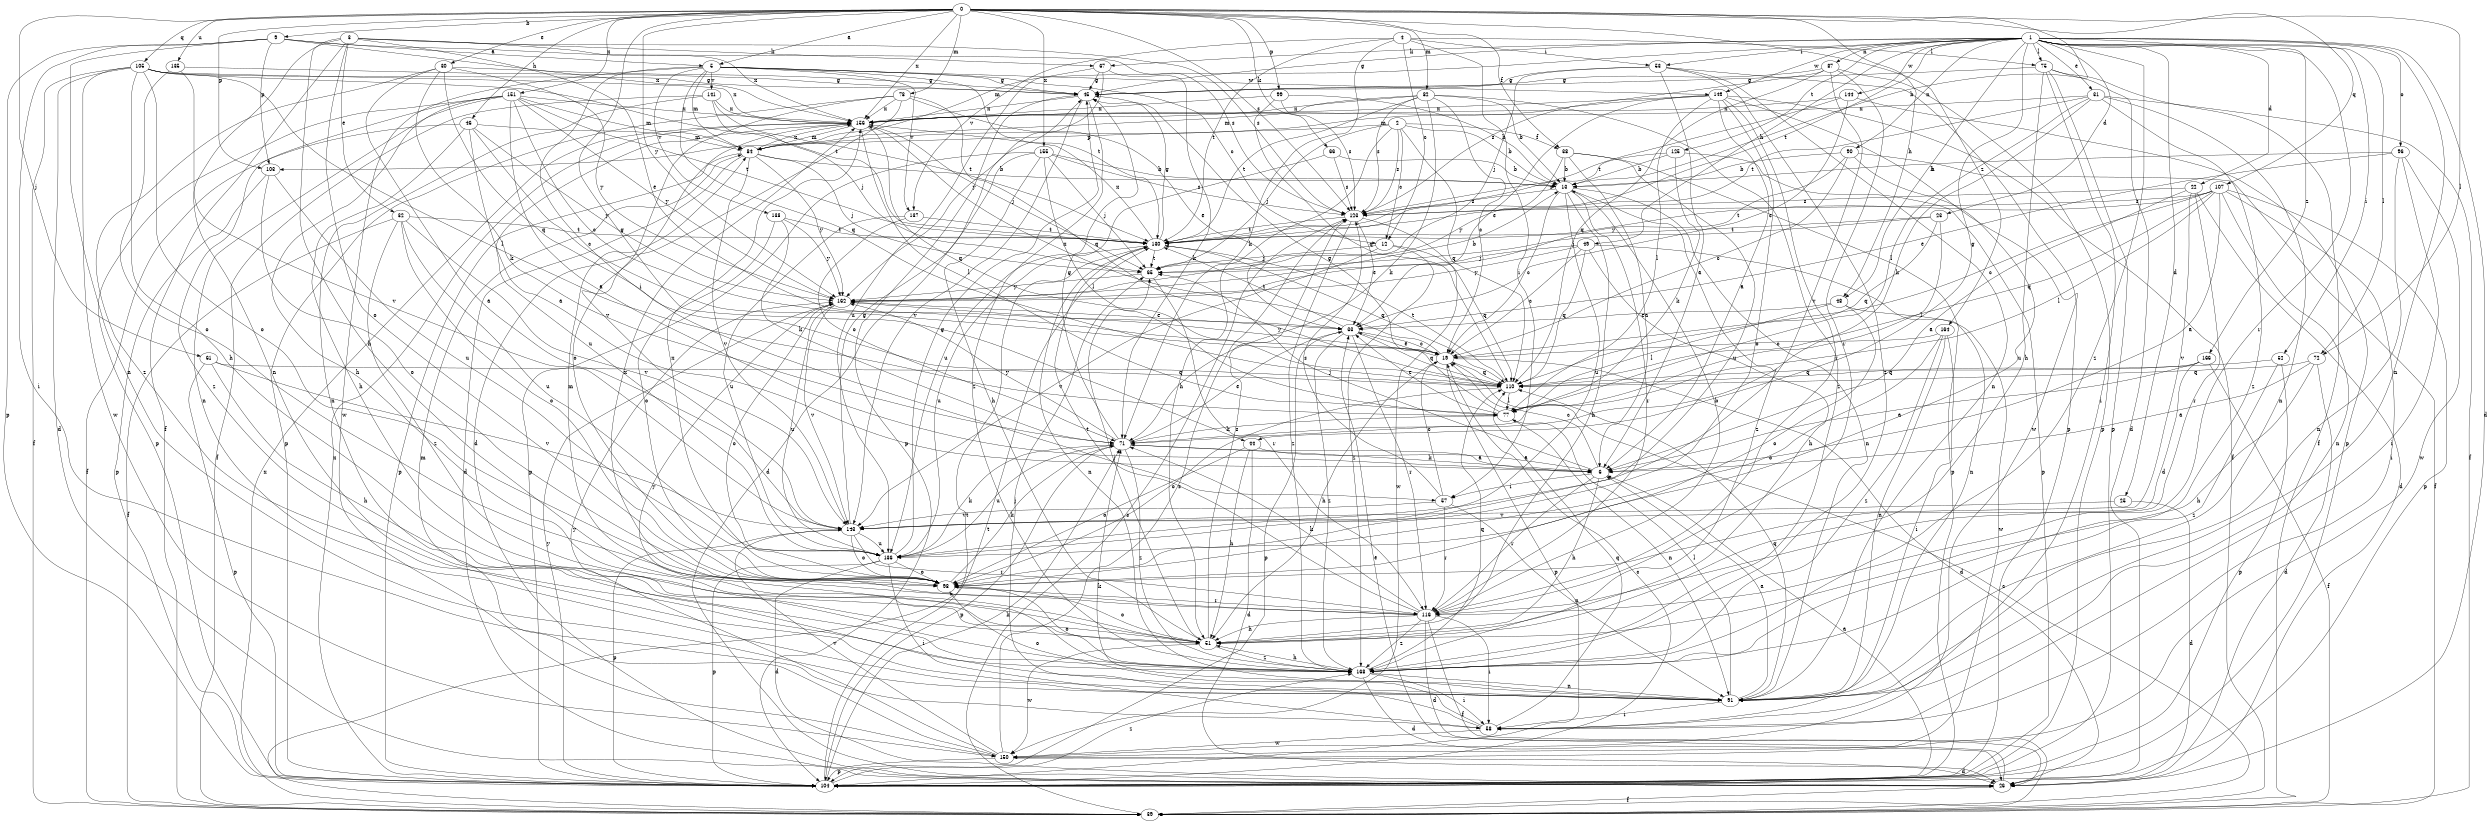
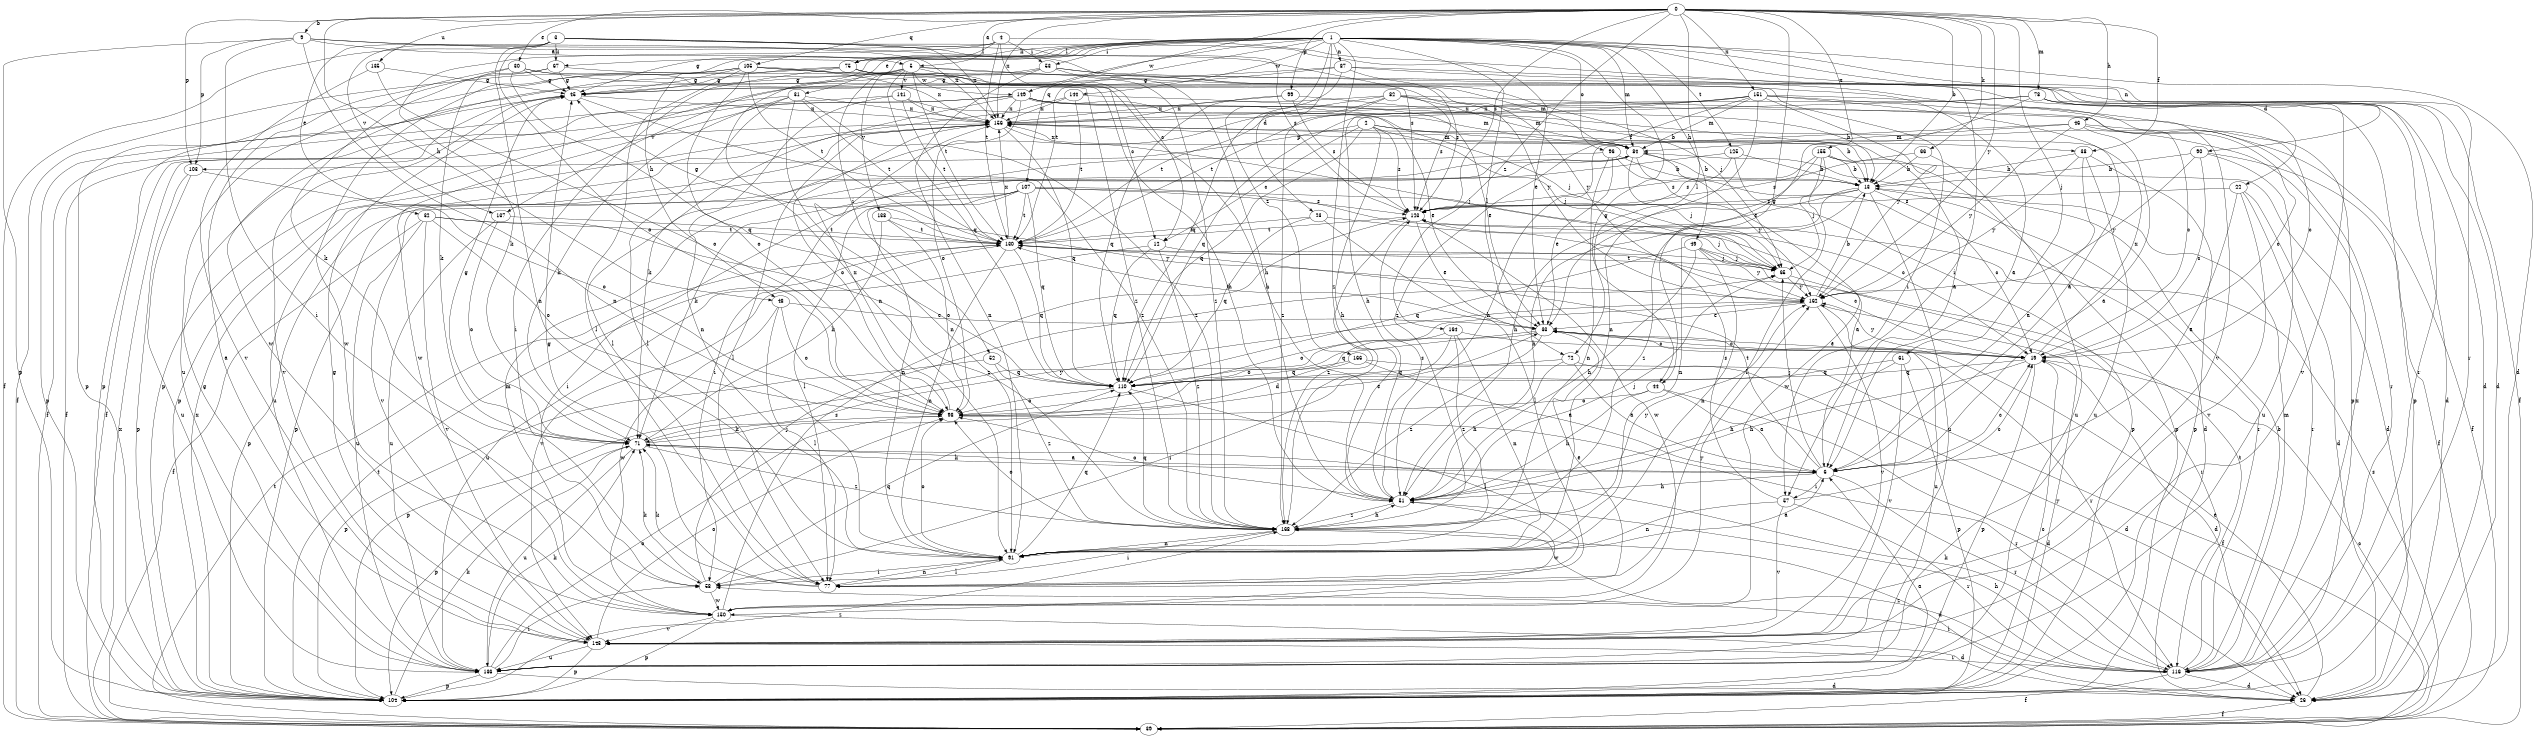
edge "0" -> "82": removed, label "m"
edge "110" -> "130": now "6" -> "130"
node "25": removed
